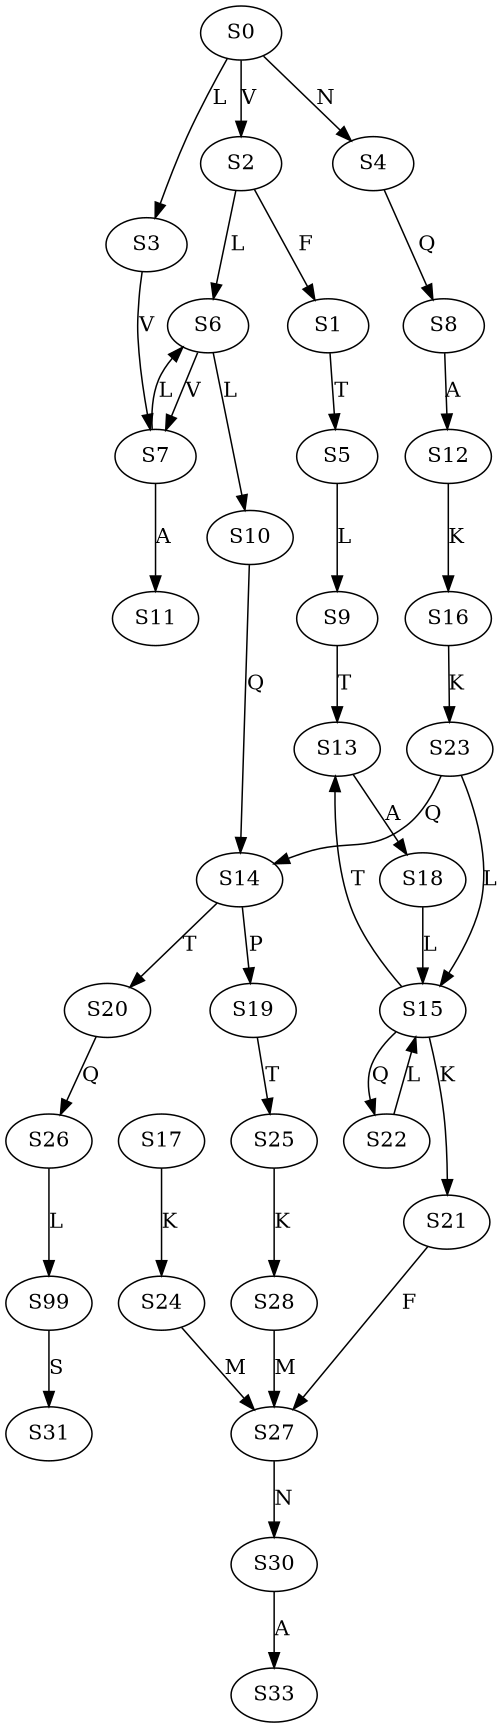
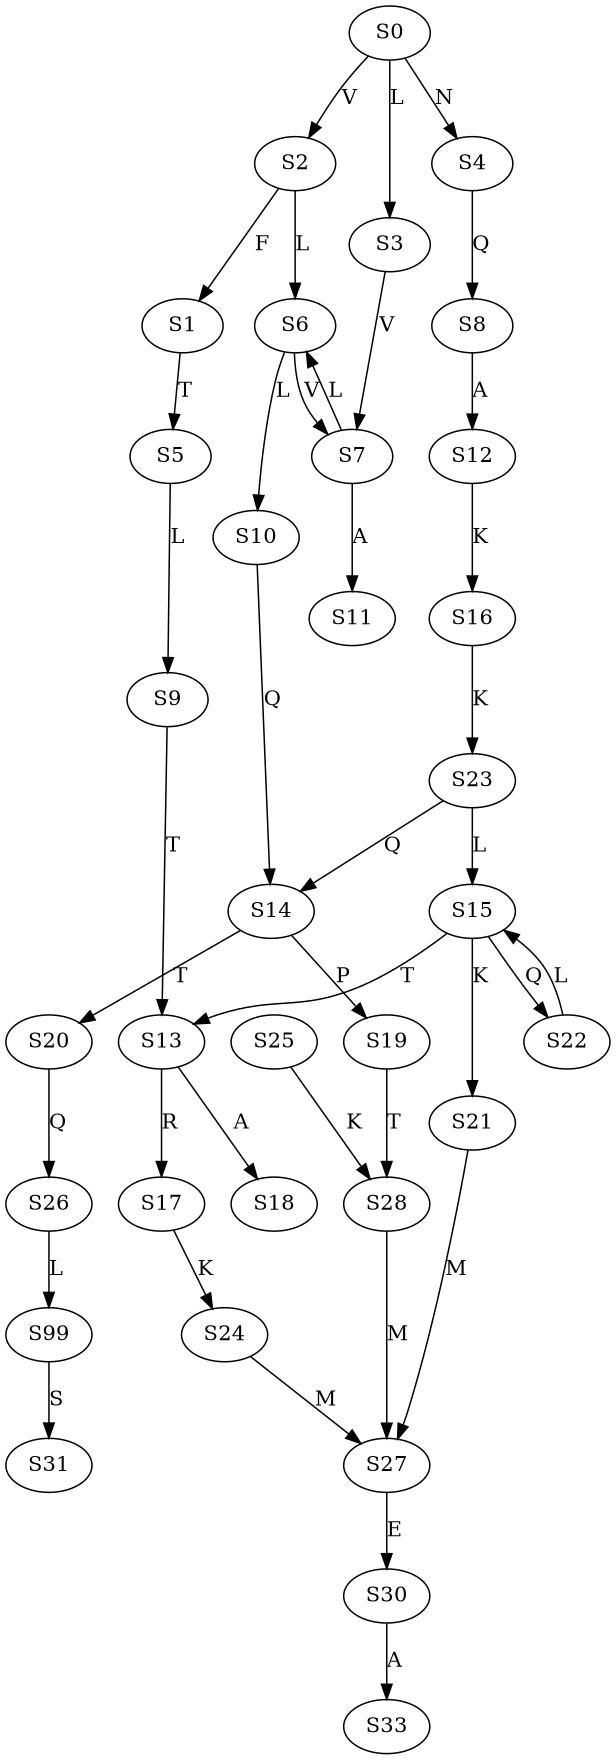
edge "S18" -> "S15": removed, label "L"
edge "S19" -> "S25": now "S19" -> "S28"
edge "S13" -> "S17": added, label "R"
edge "S21" -> "S27": label "F" -> "M"
edge "S27" -> "S30": label "N" -> "E"
